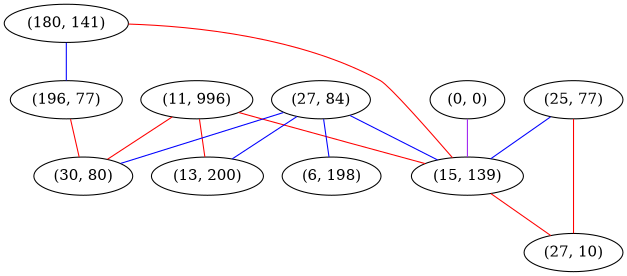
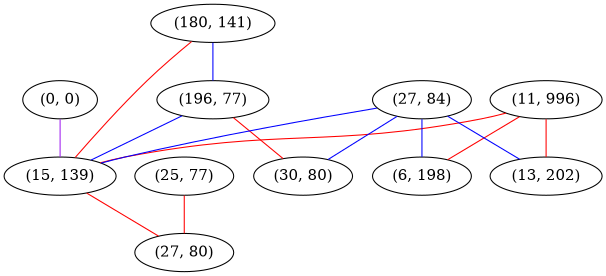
edge "(11, 996)" -- "(30, 80)": now "(11, 996)" -- "(6, 198)"
edge "(25, 77)" -- "(15, 139)": now "(196, 77)" -- "(15, 139)"
node "(13, 200)": label "(13, 200)" -> "(13, 202)"
node "(27, 10)": label "(27, 10)" -> "(27, 80)"
